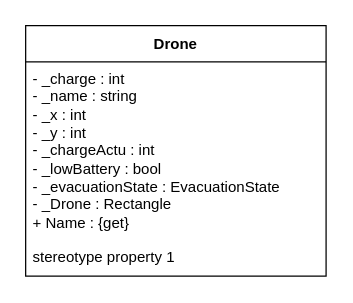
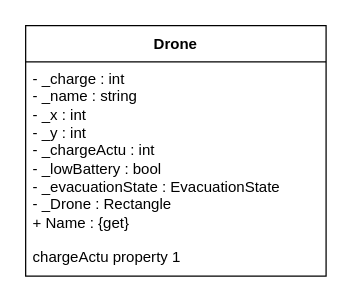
node "stereotype property 1": label "stereotype property 1" -> "chargeActu property 1"
